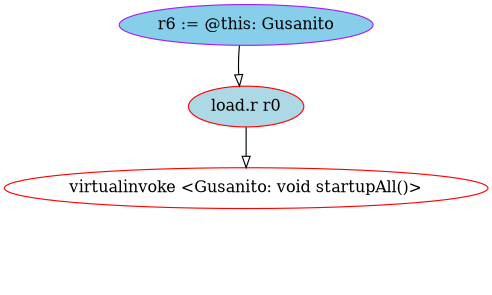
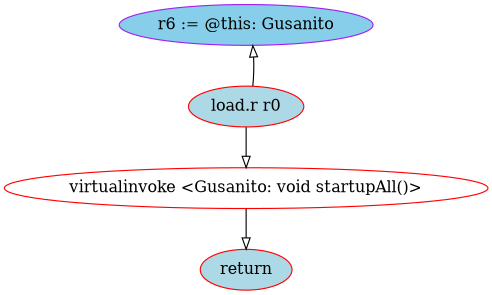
edge "r6 := @this: Gusanito" -> "load.r r0": reversed
node "return": added
